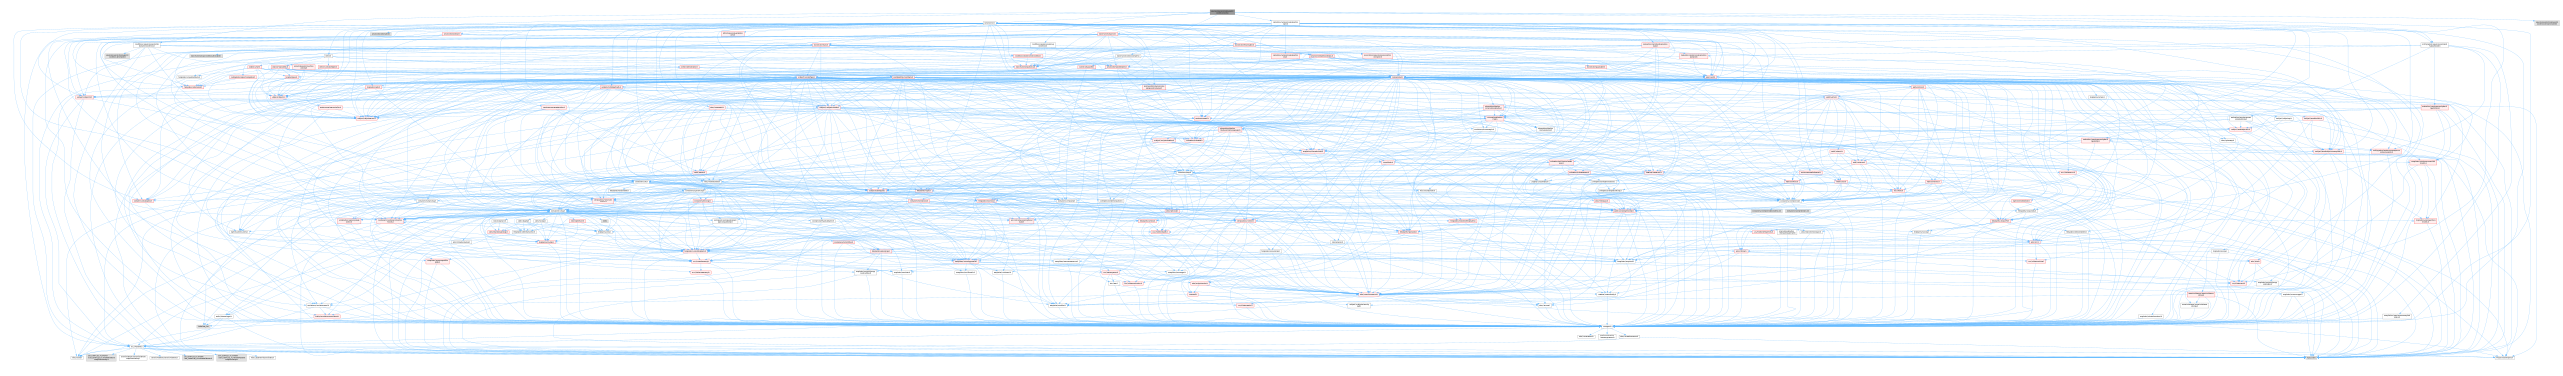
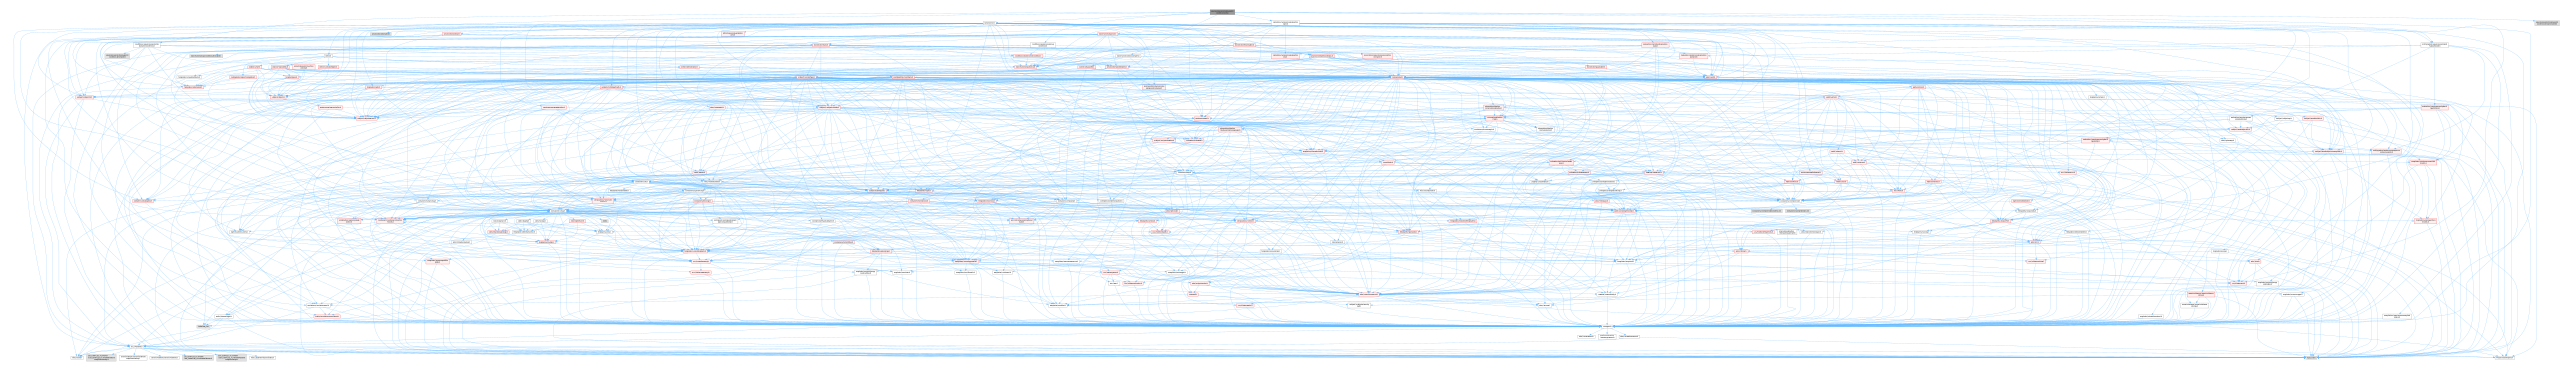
edge "MovieScenePossessable.h" -> "Internationalization /Text.h": now "MovieScenePossessable.h" -> "CoreMinimal.h"
